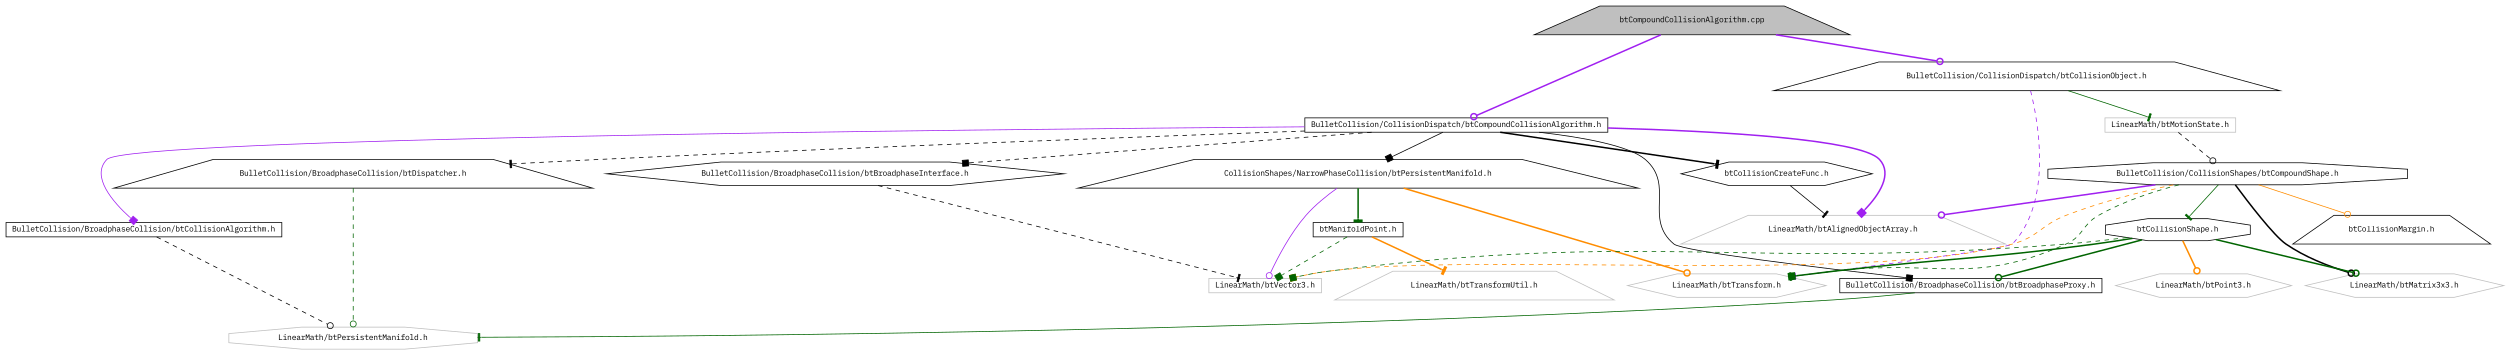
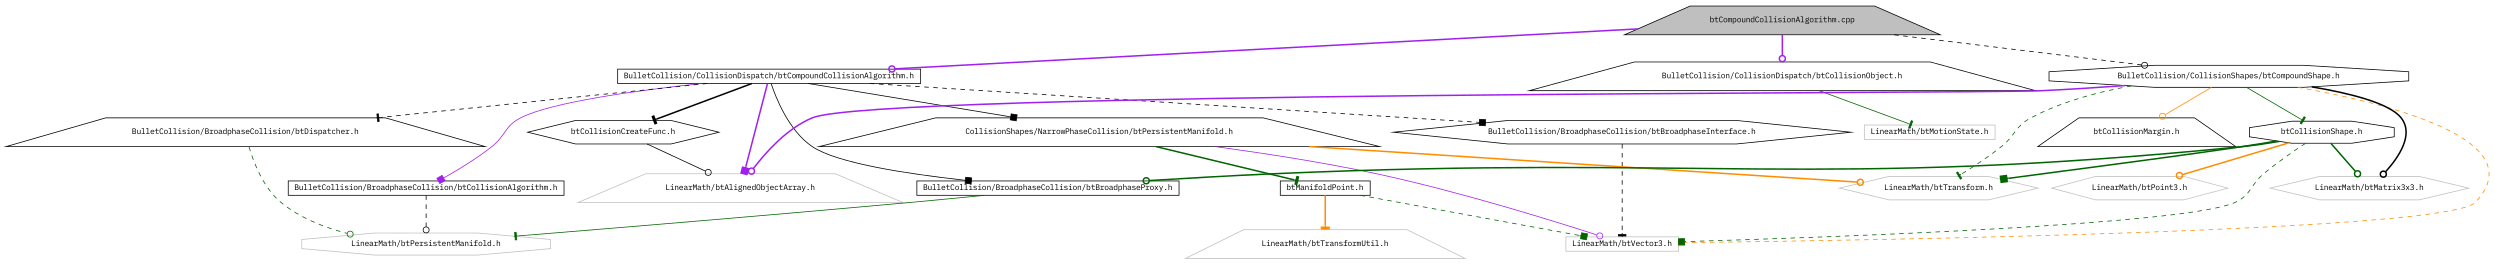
edge "LinearMath/btMotionState.h" -> "BulletCollision/CollisionShapes/btCompoundShape.h": now "btCompoundCollisionAlgorithm.cpp" -> "BulletCollision/CollisionShapes/btCompoundShape.h"
edge "btCollisionCreateFunc.h" -> "LinearMath/btAlignedObjectArray.h": arrowhead tee -> odot
edge "BulletCollision/CollisionDispatch/btCollisionObject.h" -> "LinearMath/btTransform.h": removed
